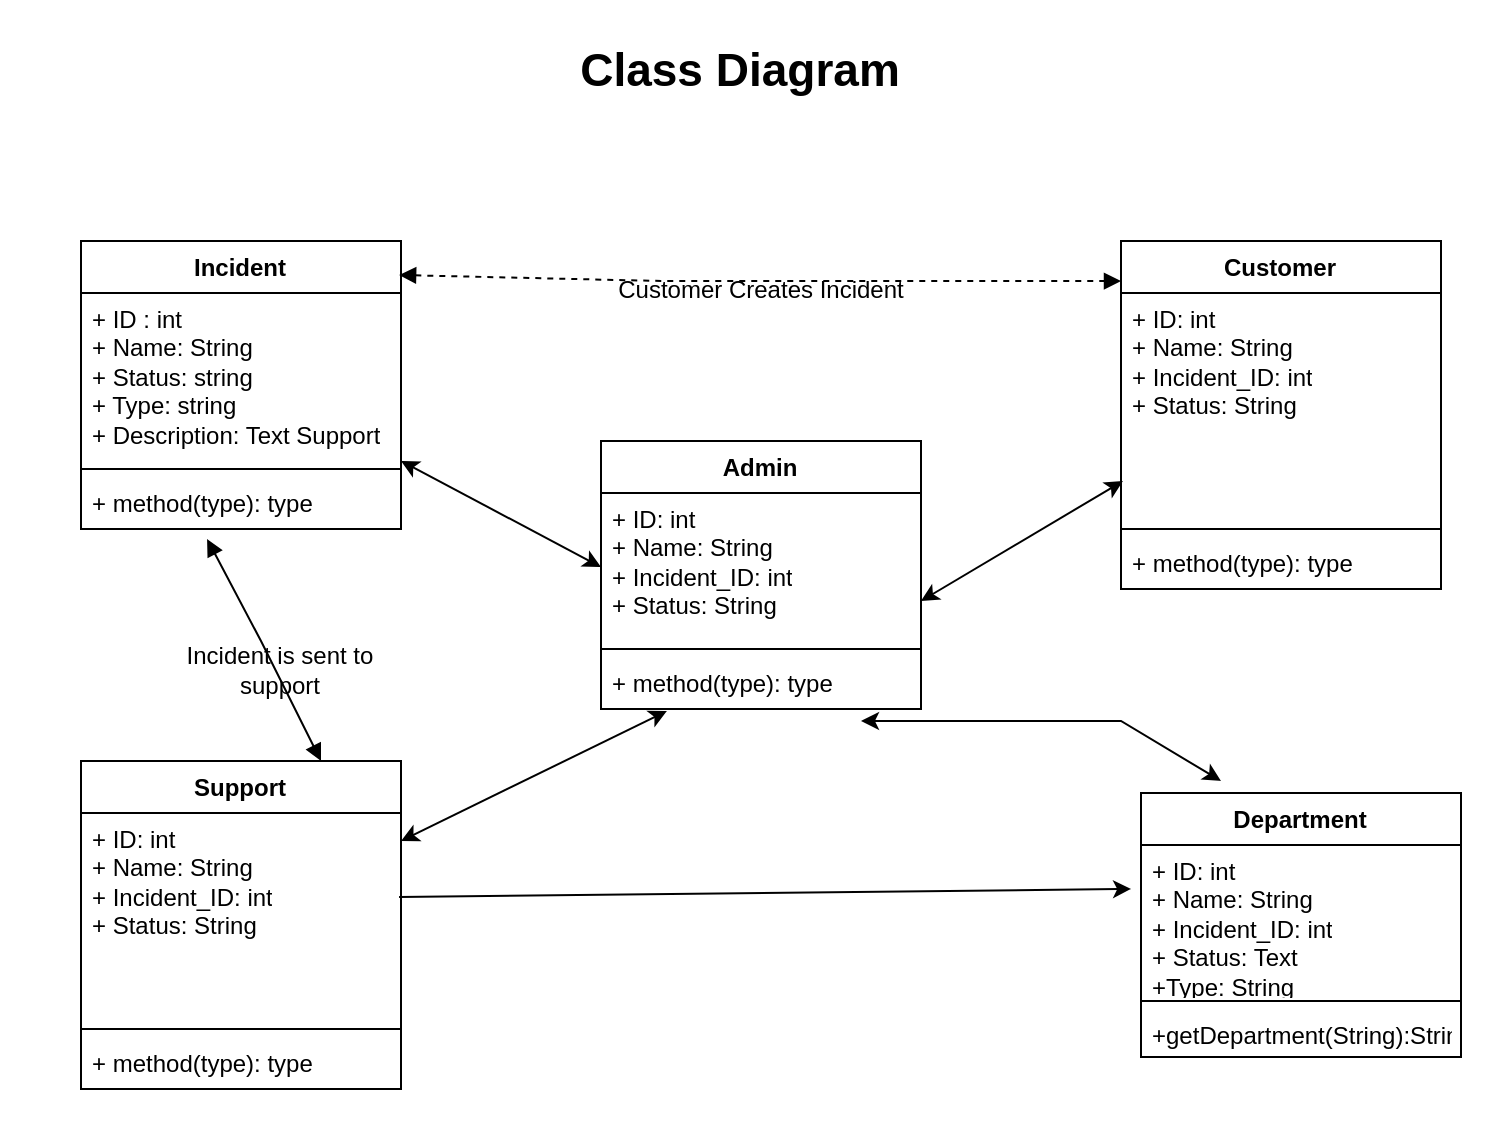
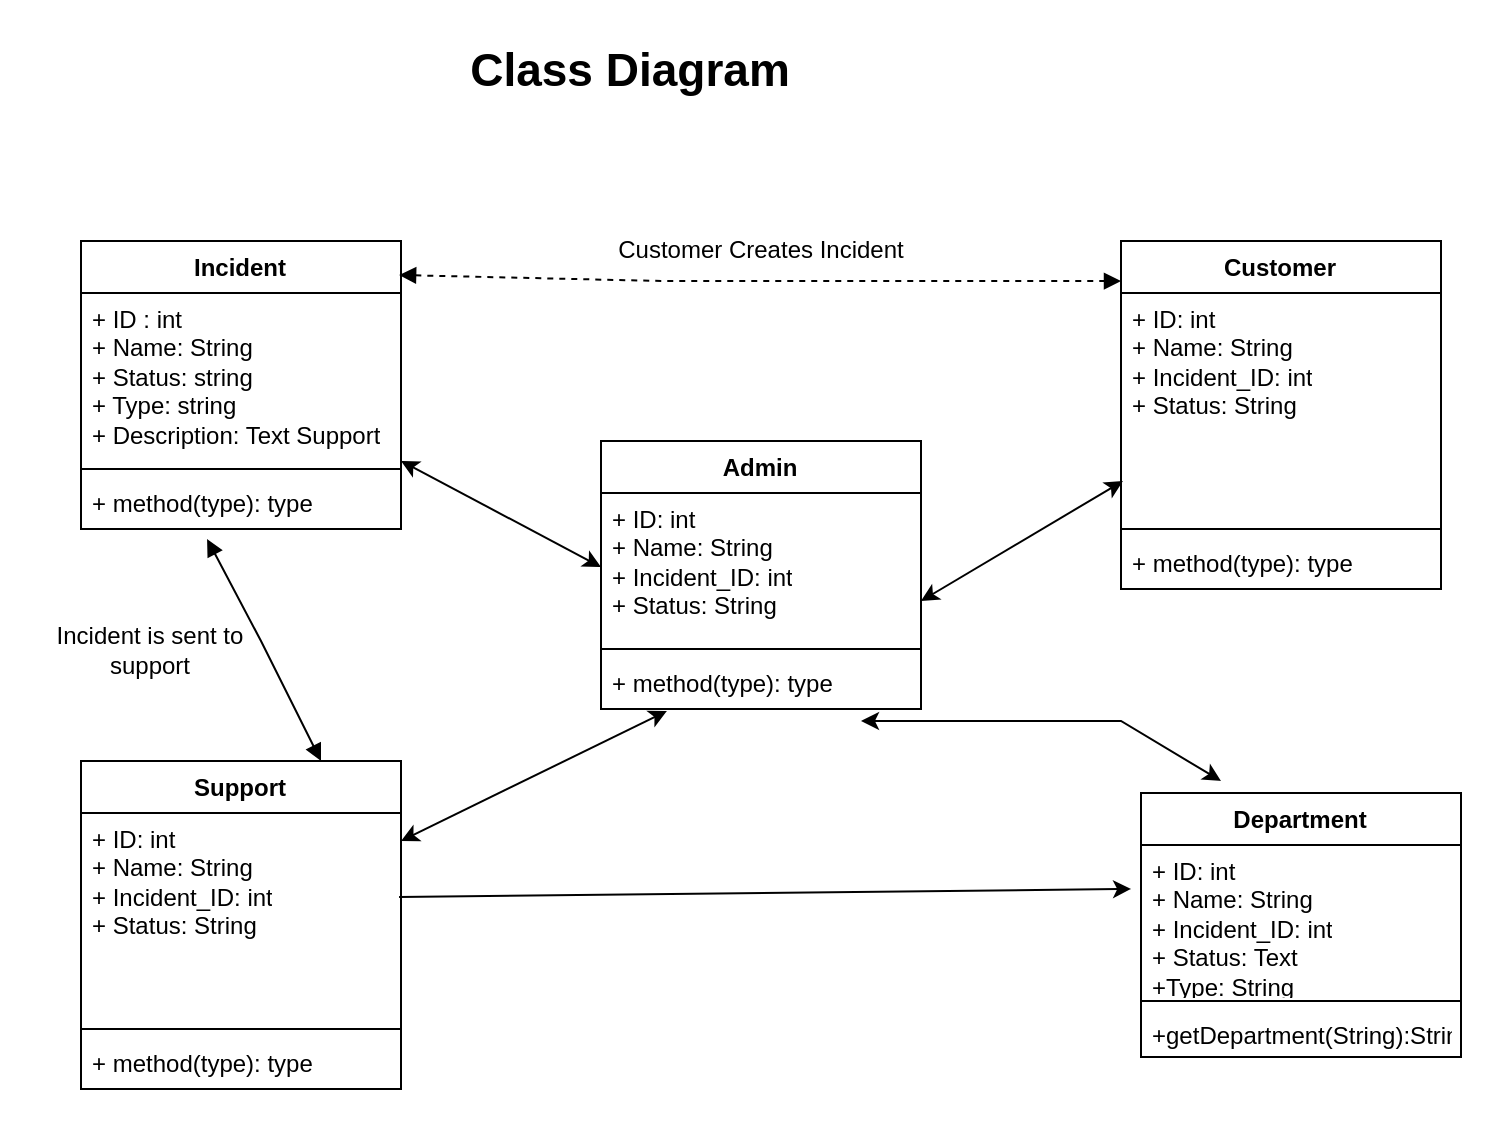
node "Class Diagram": moved (741, 71) -> (631, 71)
node "Customer Creates Incident": moved (761, 291) -> (761, 251)
node "Incident is sent to support": moved (281, 671) -> (151, 651)
